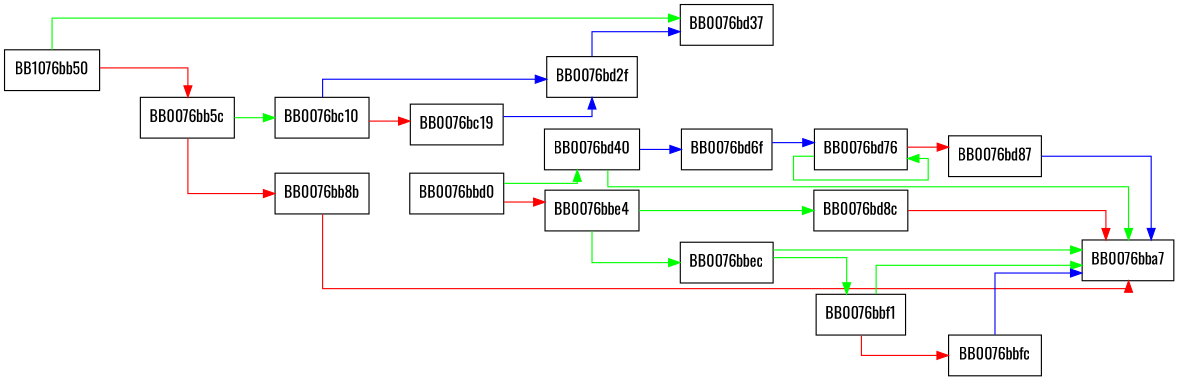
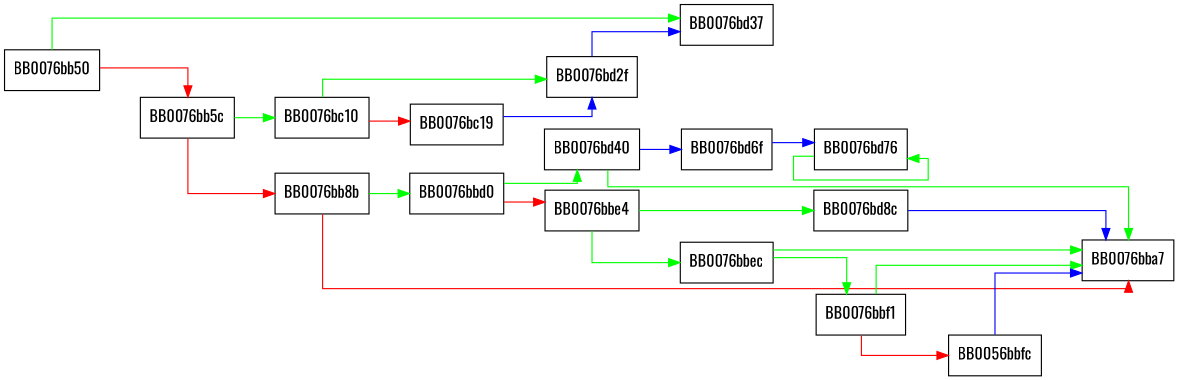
node "BB1076bb50": label "BB1076bb50" -> "BB0076bb50"
edge "BB0076bc10" -> "BB0076bd2f": color blue -> green
node "BB0076bd87": removed
edge "BB0076bb8b" -> "BB0076bbd0": added
edge "BB0076bd8c" -> "BB0076bba7": color red -> blue
node "BB0076bbfc": label "BB0076bbfc" -> "BB0056bbfc"
